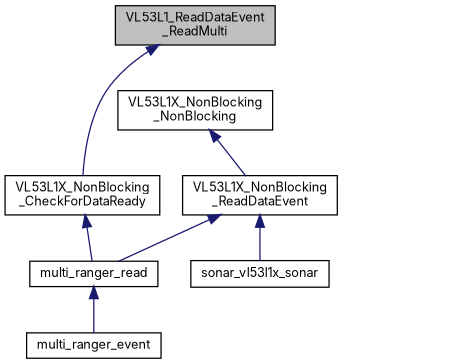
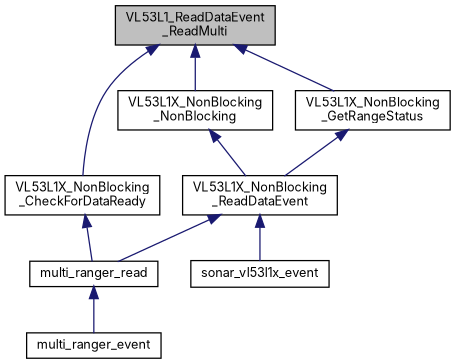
edge "VL53L1X_NonBlocking _NonBlocking" -> "VL53L1_ReadDataEvent _ReadMulti": added
node "VL53L1X_NonBlocking _GetRangeStatus": added
node "sonar_vl53l1x_sonar": label "sonar_vl53l1x_sonar" -> "sonar_vl53l1x_event"
